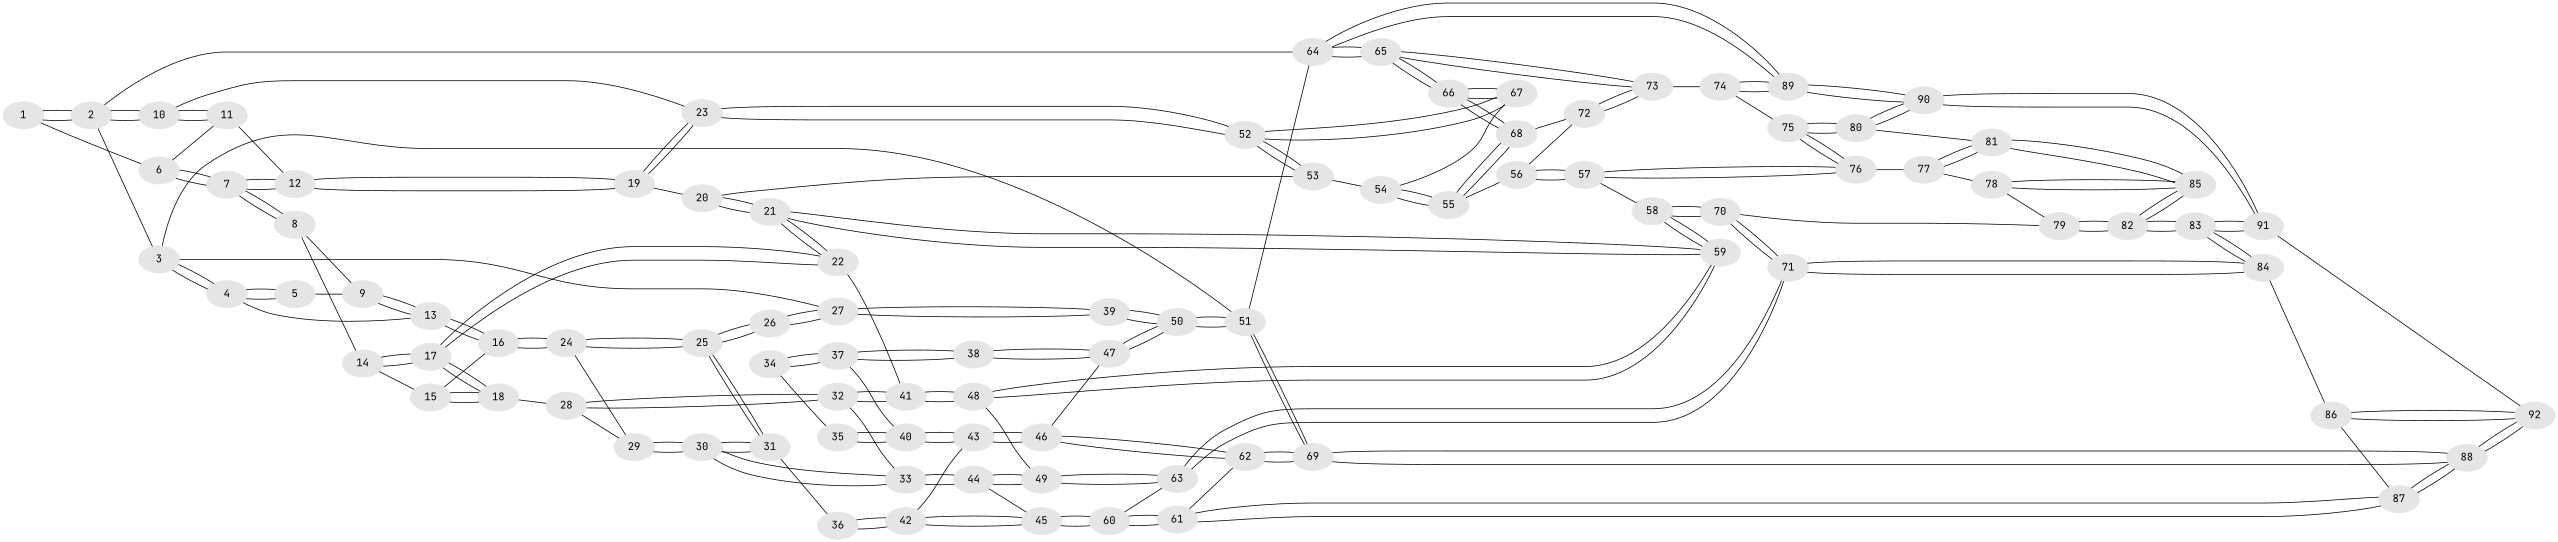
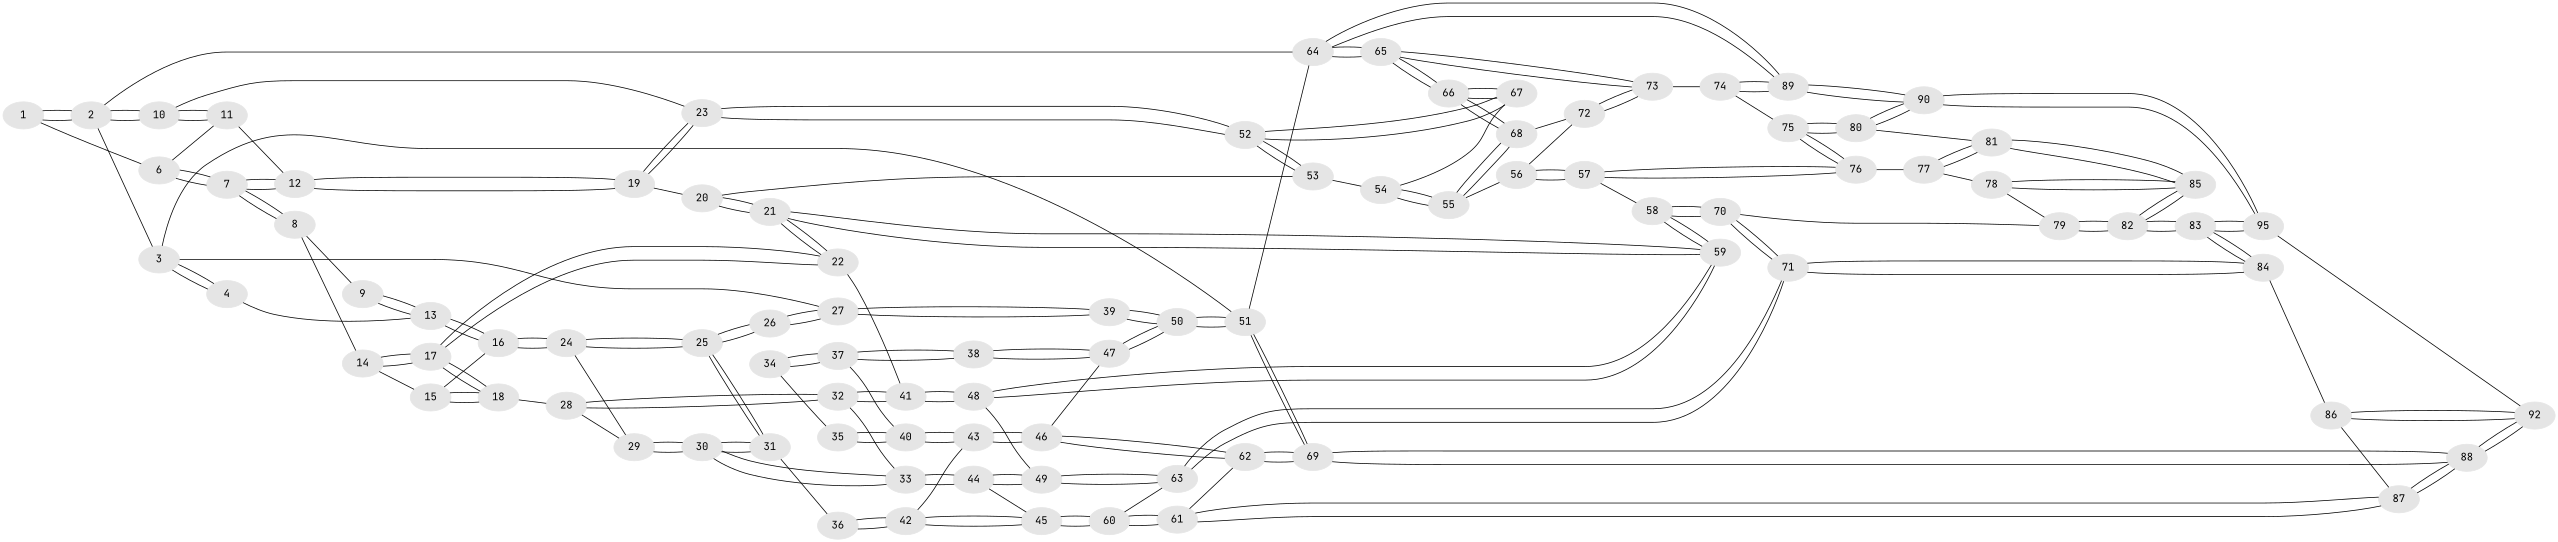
node "91": label "91" -> "95"
node "5": removed
